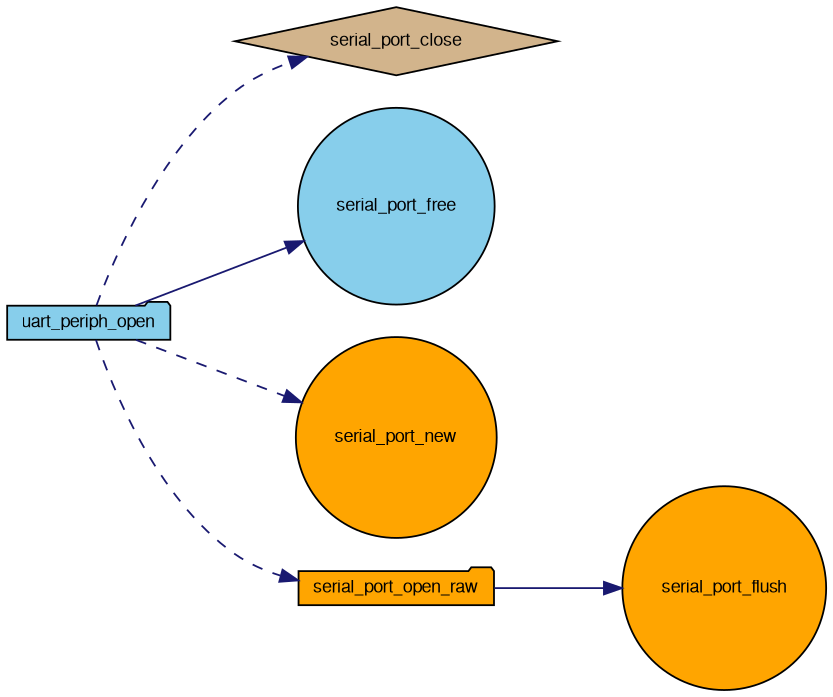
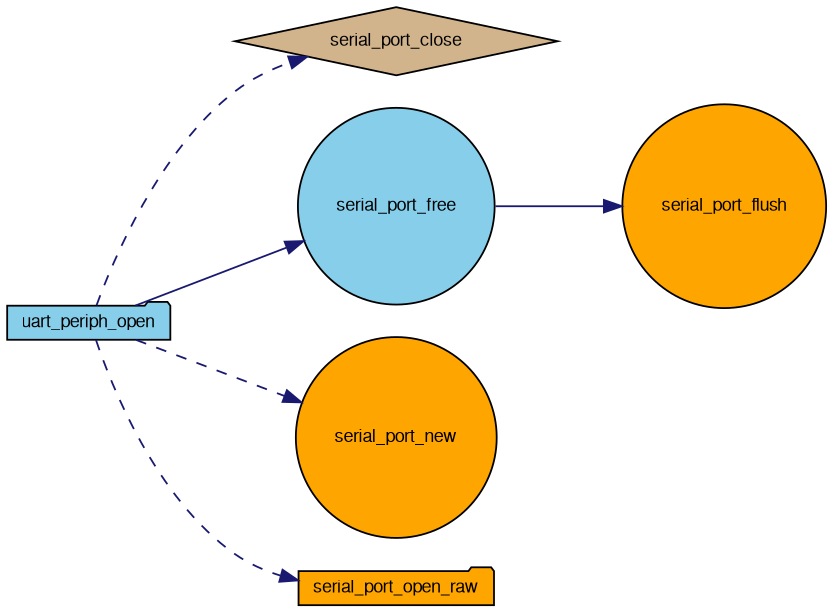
edge "serial_port_open_raw" -> "serial_port_flush": now "serial_port_free" -> "serial_port_flush"
